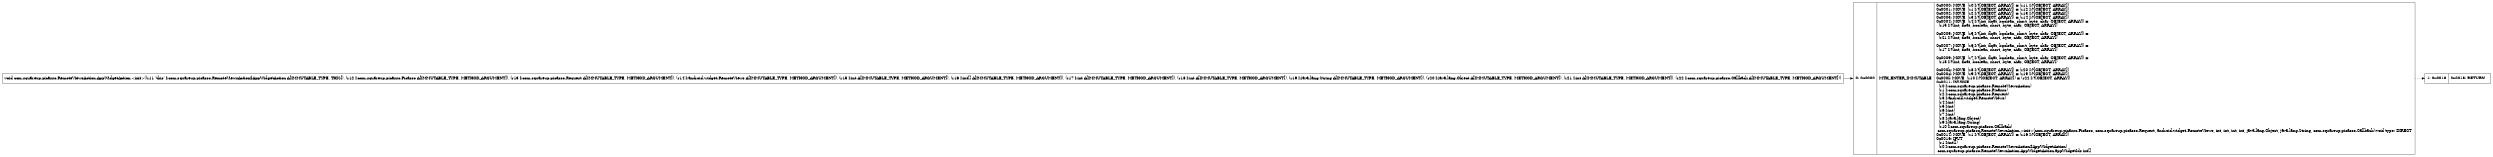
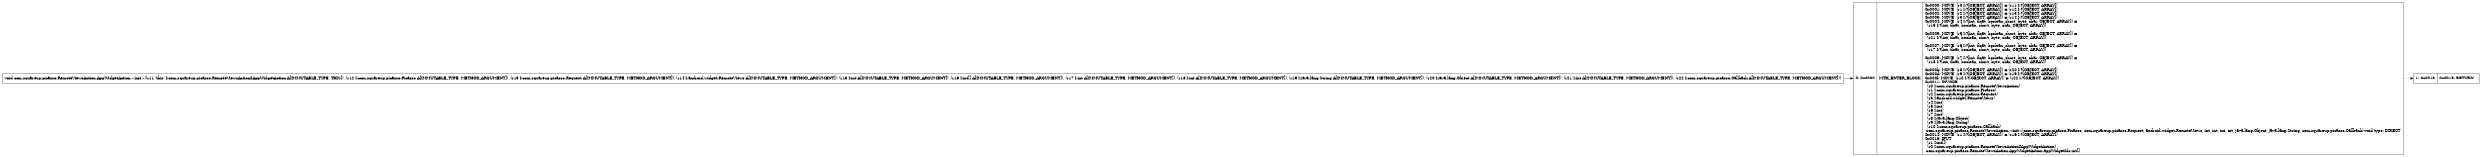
node "0: 0x0000": text "MTH_ENTER_IMMUTABLE" -> "MTH_ENTER_BLOCK"
